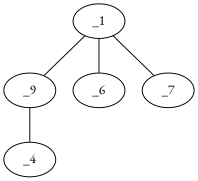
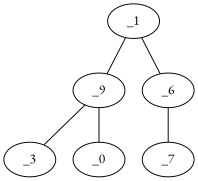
edge "_1" -- "_7": now "_6" -- "_7"
node "_3": added
node "_4": label "_4" -> "_0"
